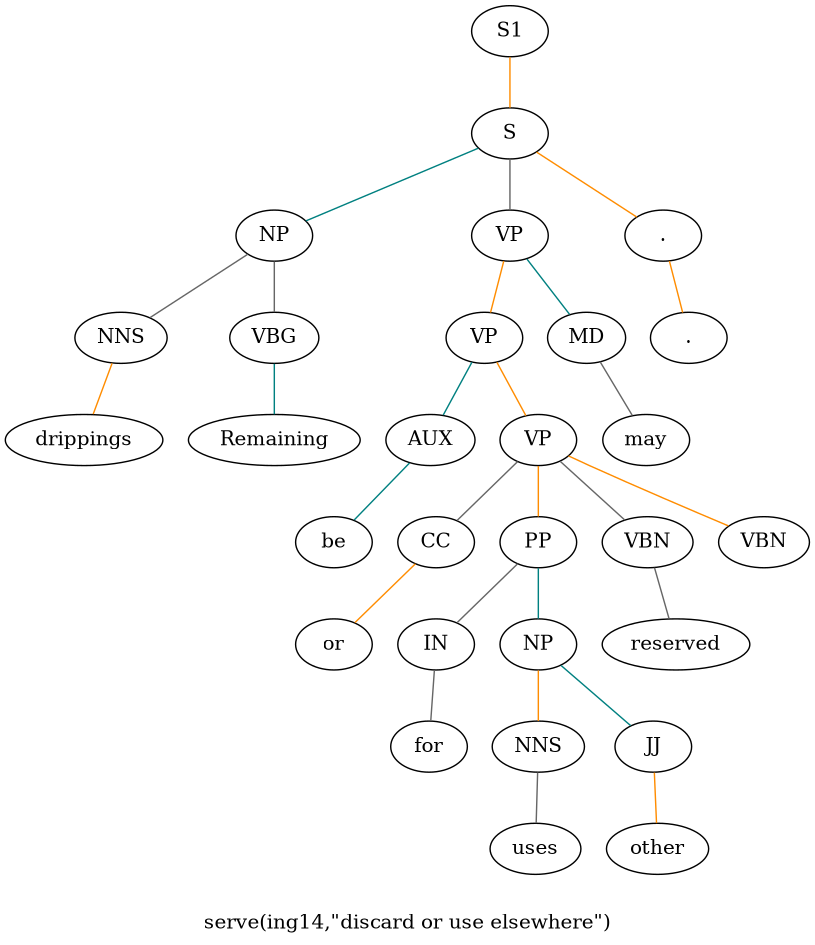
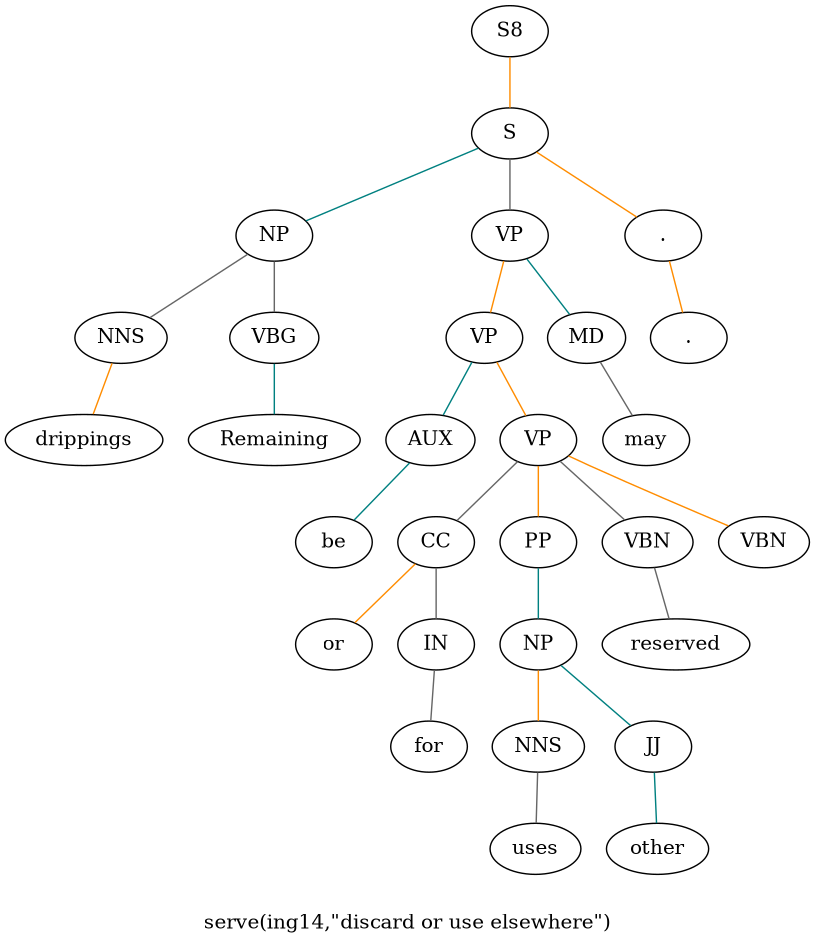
node "S1": label "S1" -> "S8"
edge "PP" -- "IN": now "CC" -- "IN"
edge "JJ" -- "other": color darkorange -> teal
